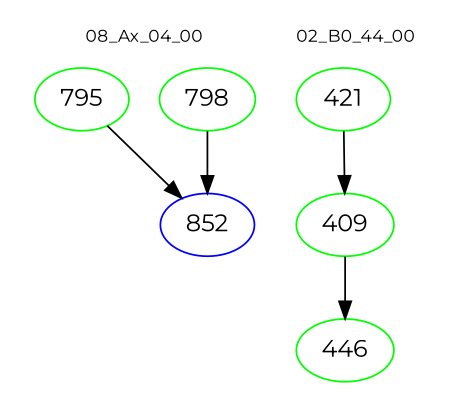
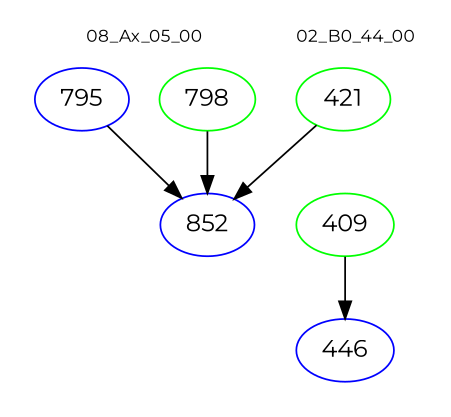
cluster "08_Ax_04_00": label "08_Ax_04_00" -> "08_Ax_05_00"
node "795": color green -> blue
edge "421" -> "409": now "421" -> "852"
node "446": color green -> blue
